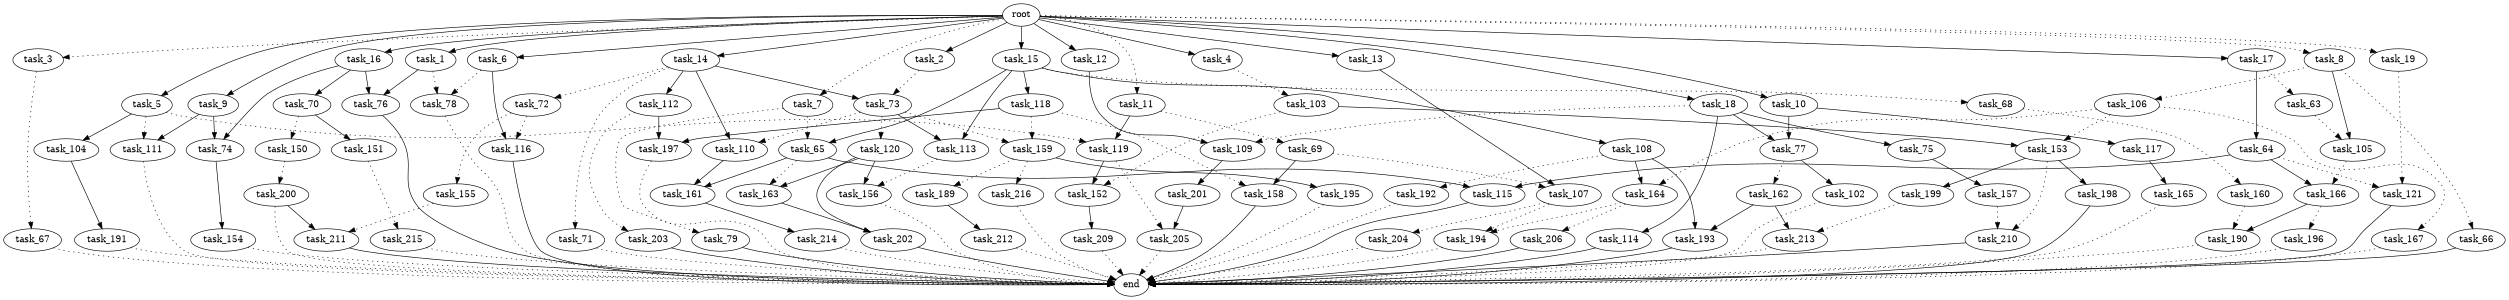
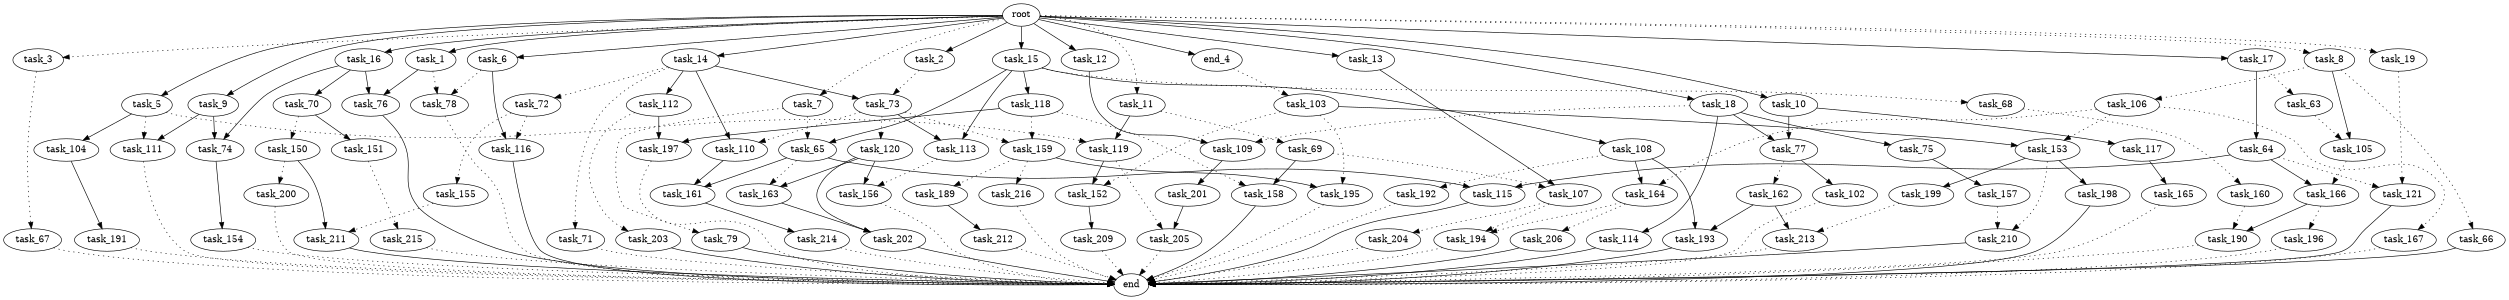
node "task_4": label "task_4" -> "end_4"
edge "task_103" -> "task_195": added
edge "task_200" -> "task_211": now "task_150" -> "task_211"
